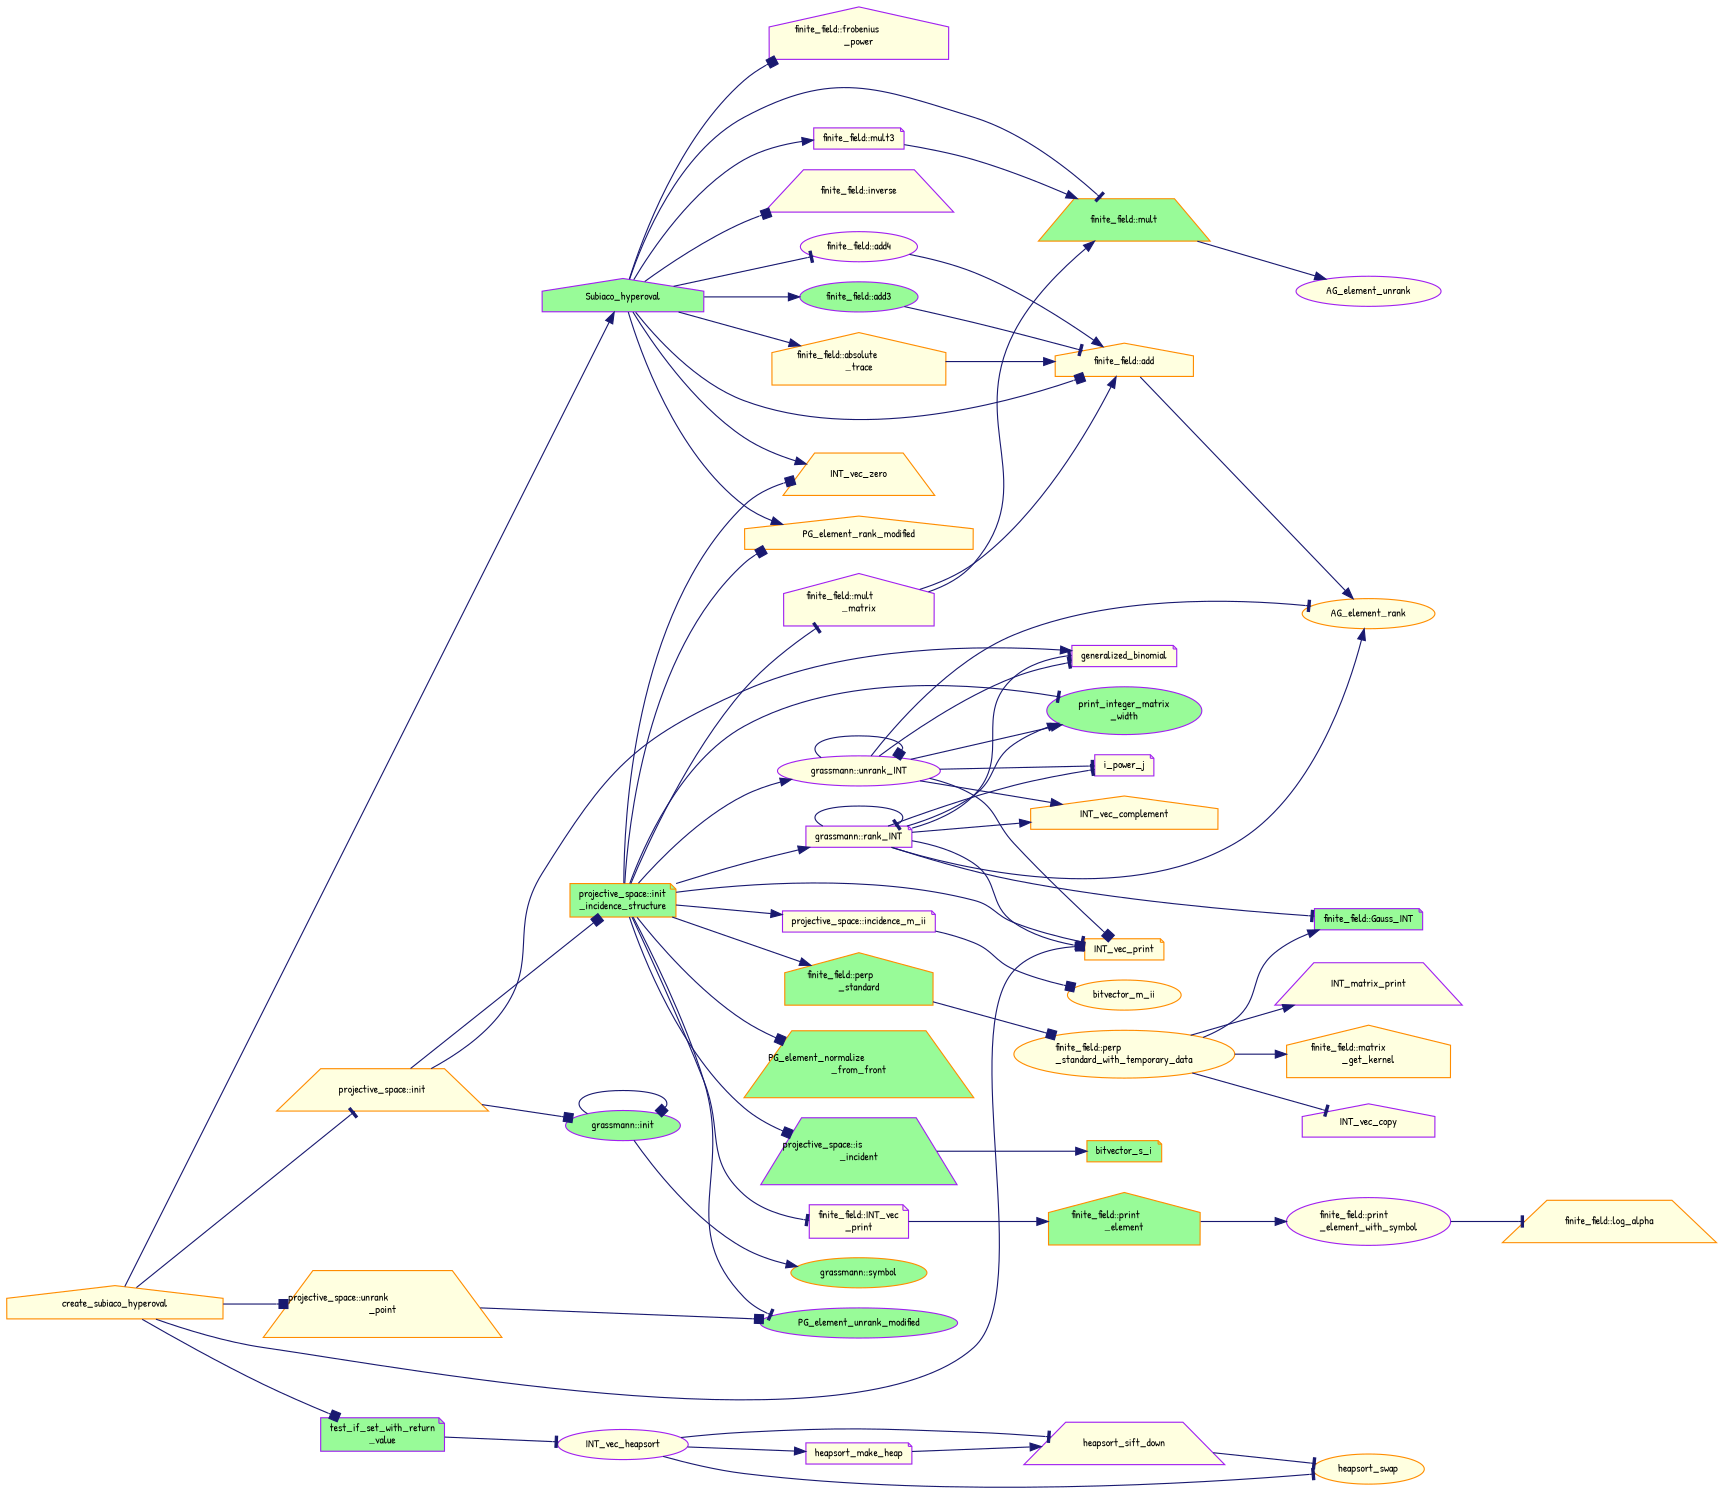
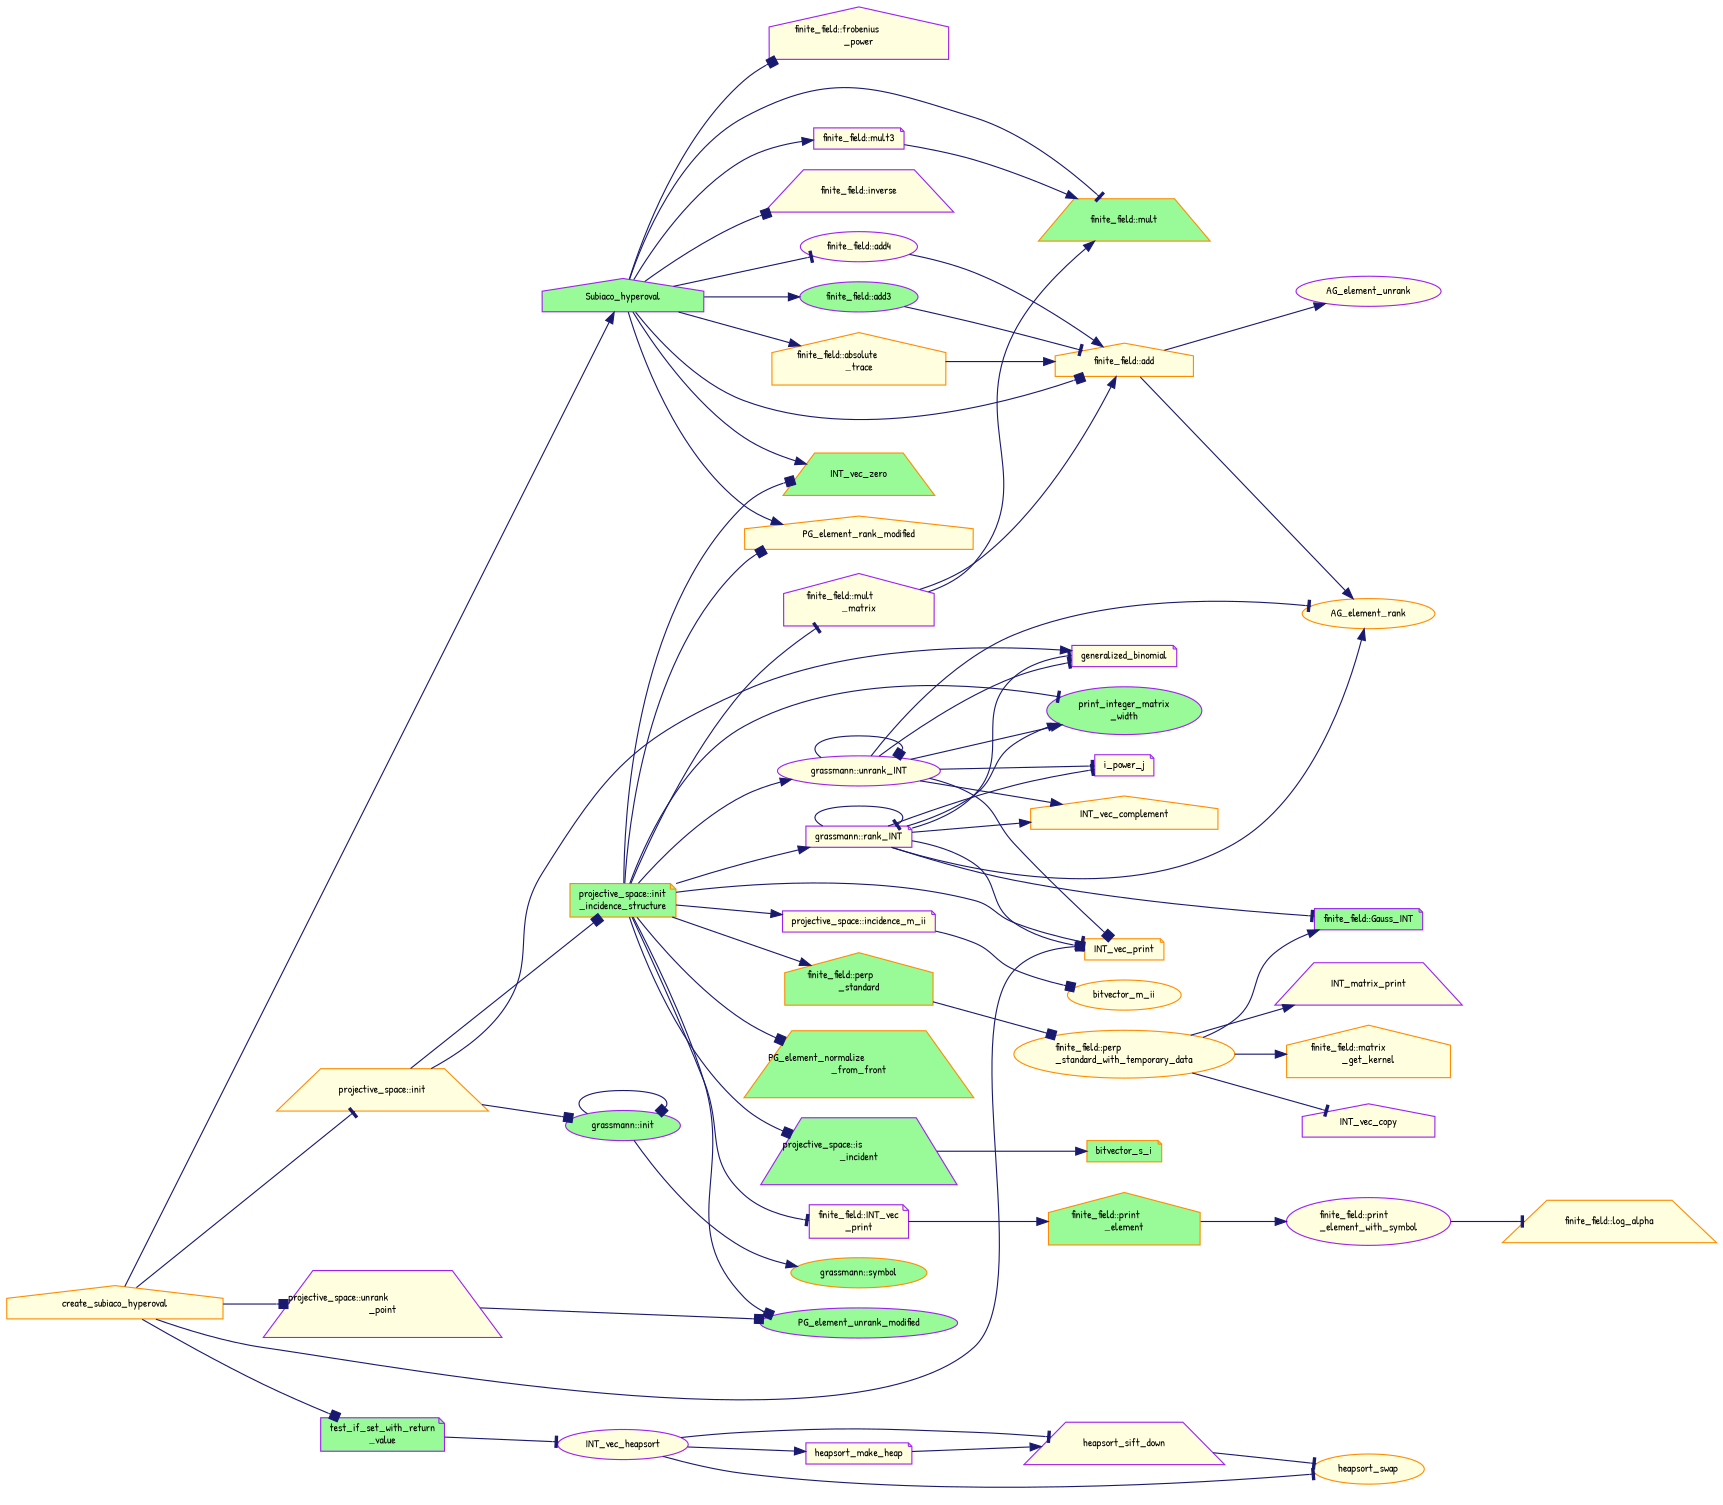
edge "finite_field::mult" -> "AG_element_unrank": now "finite_field::add" -> "AG_element_unrank"
node "INT_vec_zero": fillcolor lightyellow -> palegreen
edge "projective_space::init _incidence_structure" -> "PG_element_unrank_modified": arrowhead tee -> box
node "projective_space::unrank _point": color darkorange -> purple
